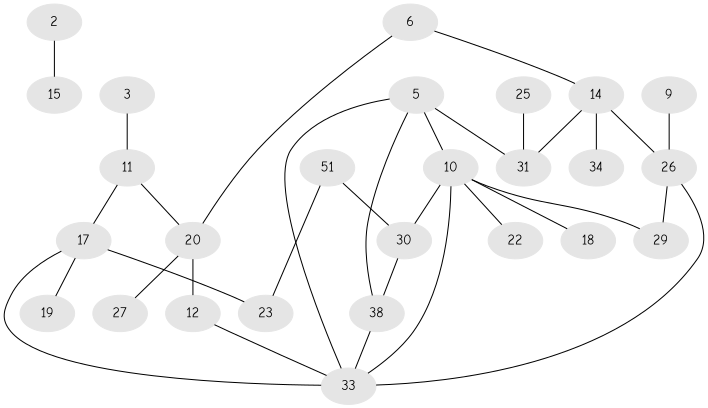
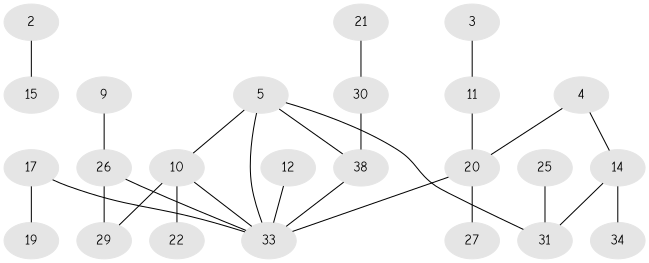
node "6": label "6" -> "4"
edge "14" -- "26": removed
node "51": label "51" -> "21"
edge "11" -- "17": removed
edge "10" -- "30": removed
node "18": removed
edge "20" -- "12": now "20" -- "33"
node "23": removed
